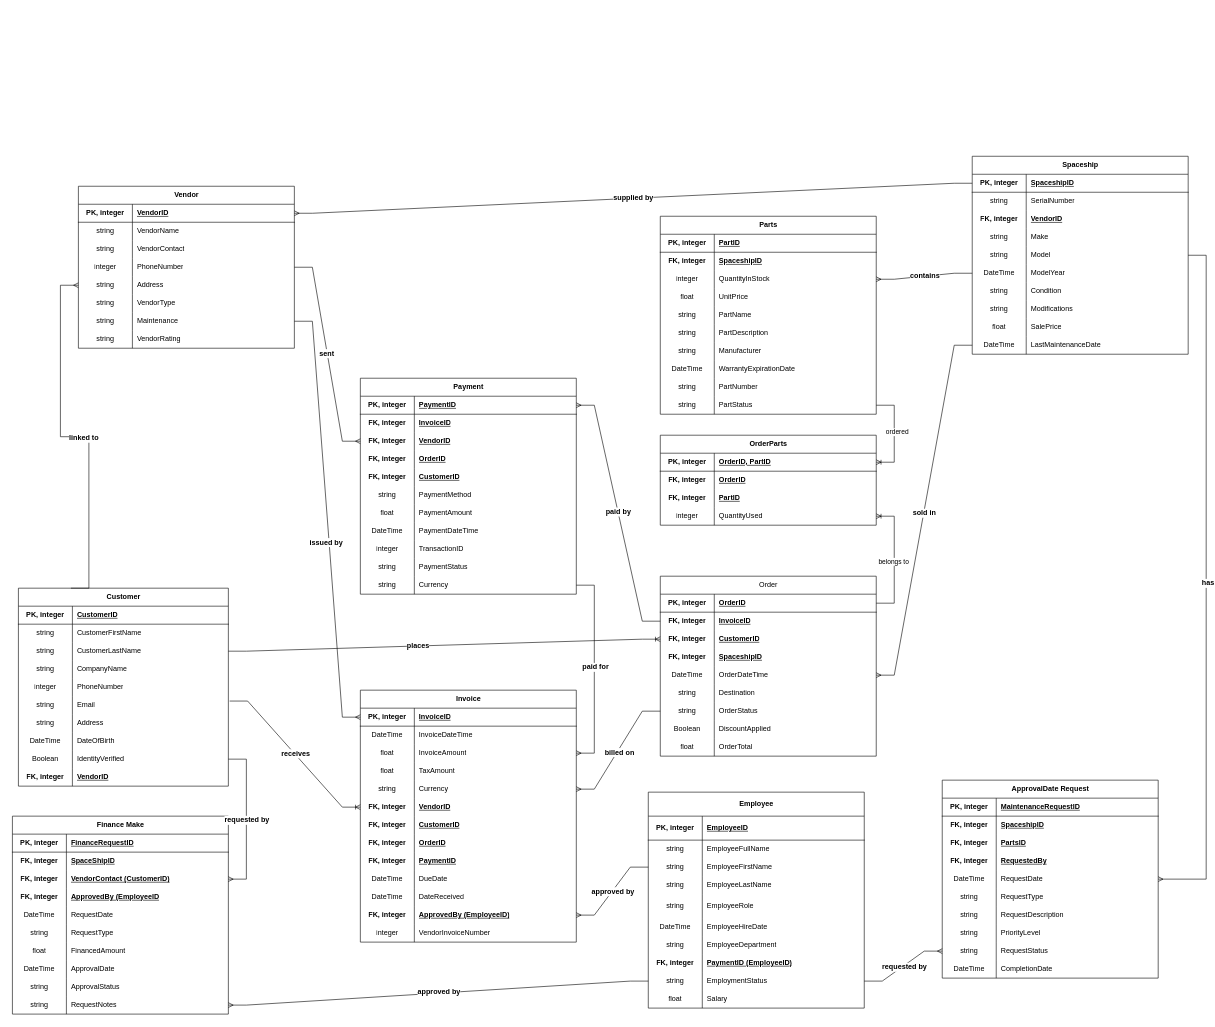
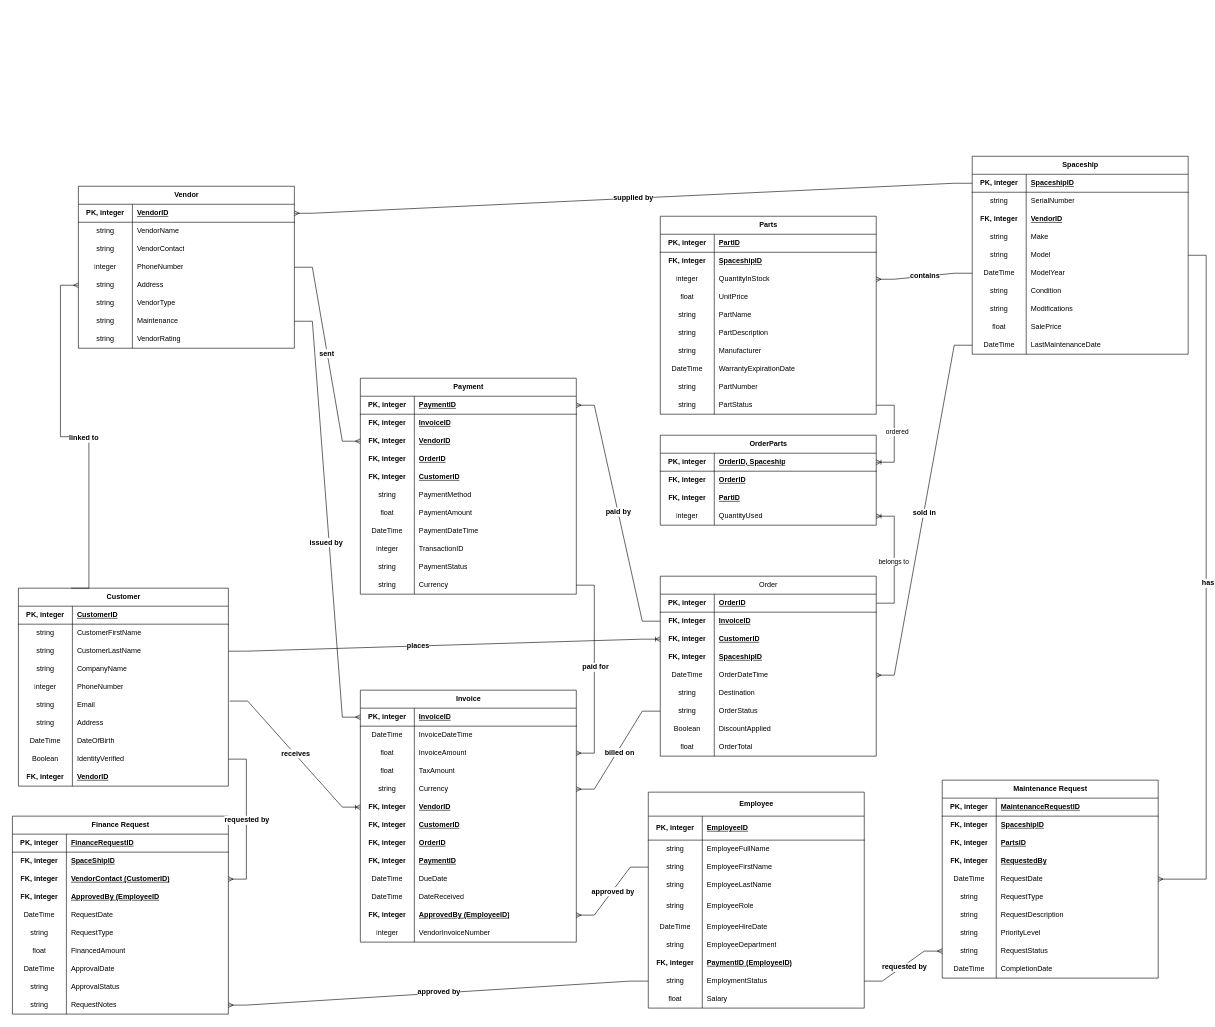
node "OrderID, PartID": label "OrderID, PartID" -> "OrderID, Spaceship"
node "ApprovalDate Request": label "ApprovalDate Request" -> "Maintenance Request"
node "Finance Make": label "Finance Make" -> "Finance Request"
